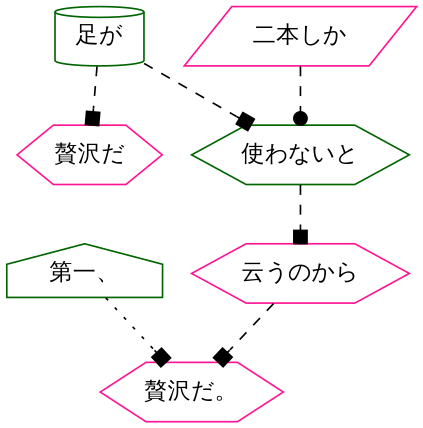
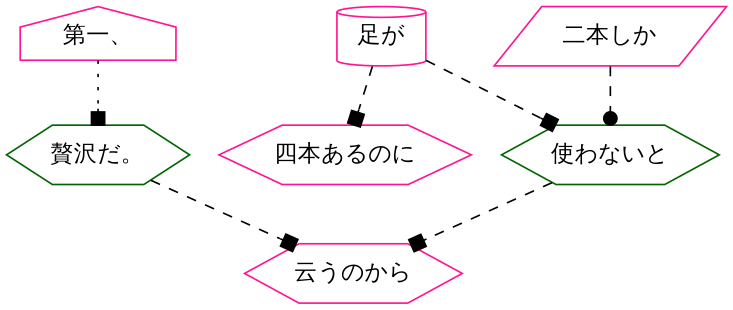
node "足が": color darkgreen -> deeppink
node "贅沢だ": label "贅沢だ" -> "四本あるのに"
node "第一、": color darkgreen -> deeppink
edge "云うのから" -> "贅沢だ。": reversed
node "贅沢だ。": color deeppink -> darkgreen
